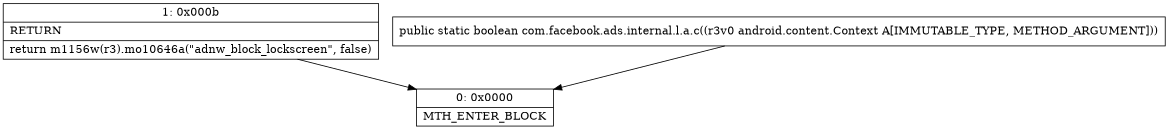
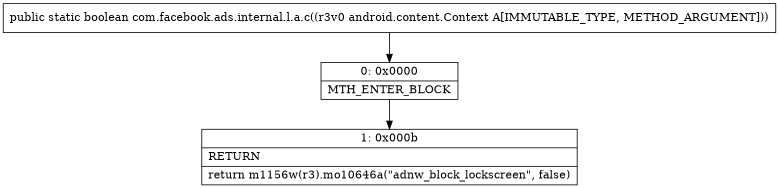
edge "1: 0x000b" -> "0: 0x0000": reversed
